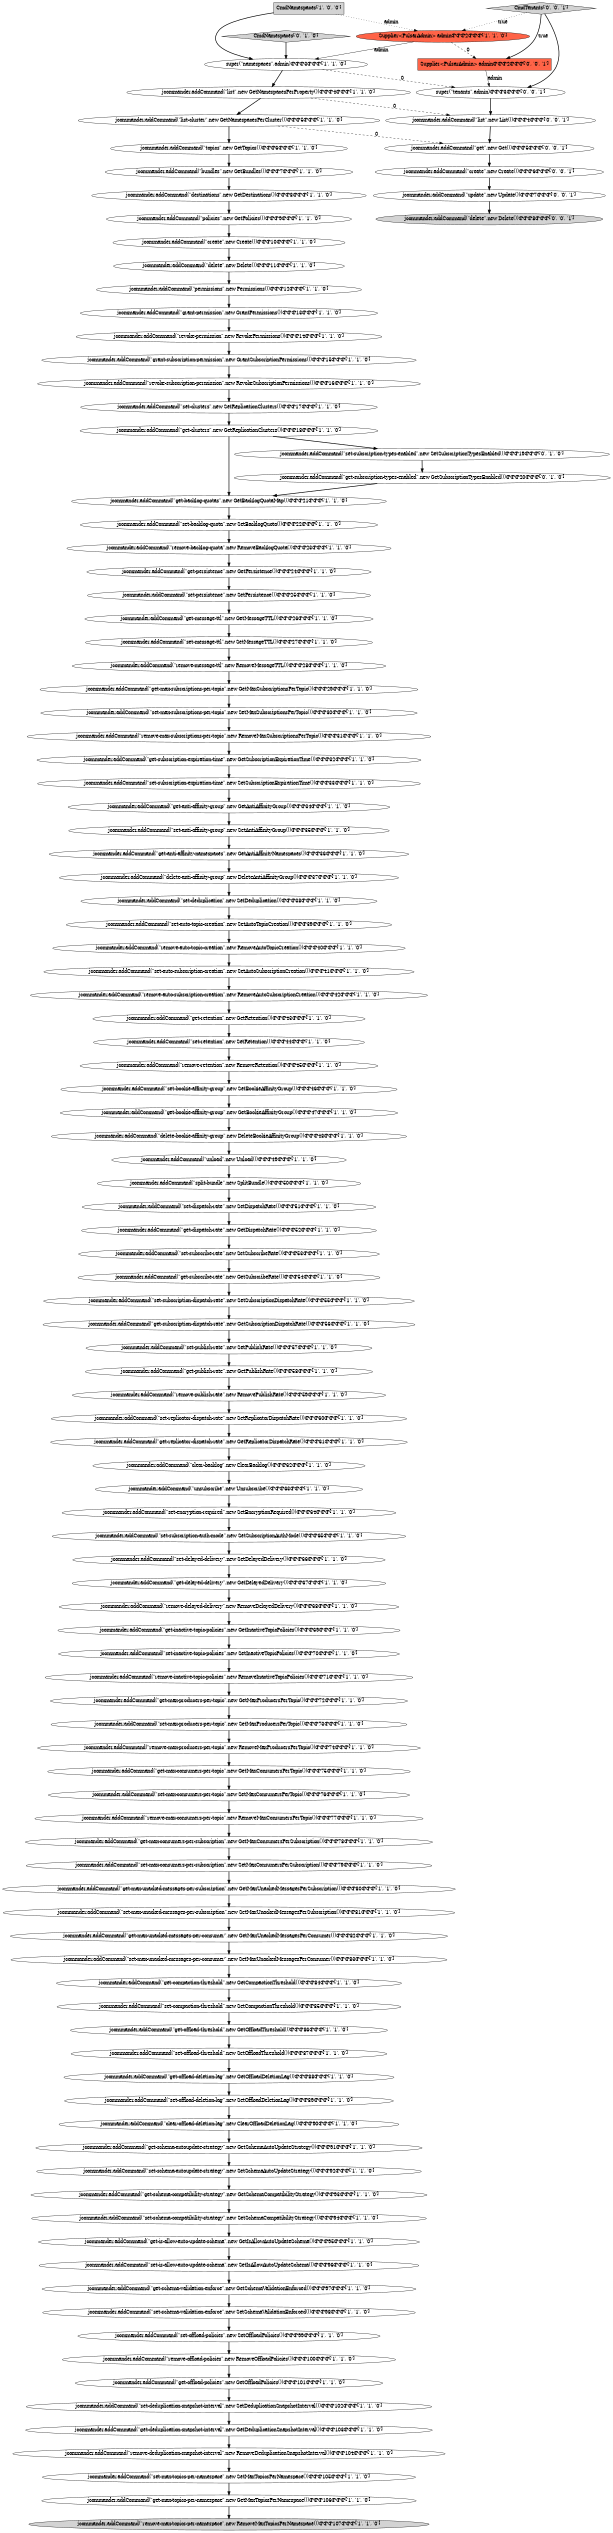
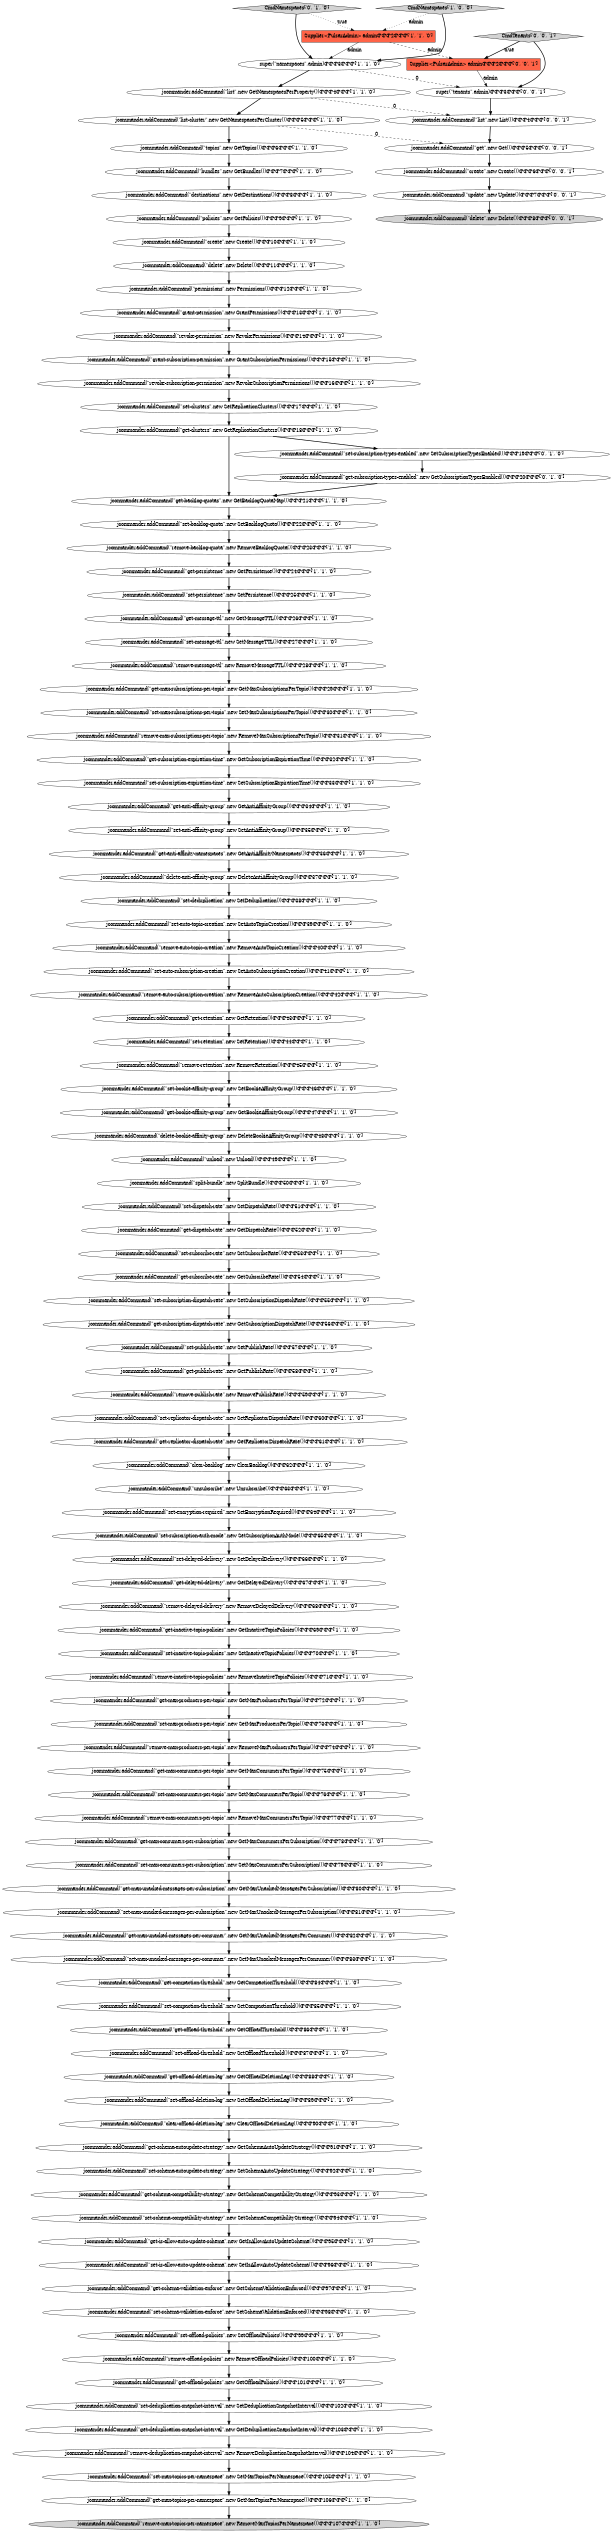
node "CmdNamespaces['1', '0', '0']": shape box -> diamond
edge "CmdTenants['0', '0', '1']" -> "Supplier<PulsarAdmin> admin@@@2@@@['1', '1', '0']": now "CmdNamespaces['0', '1', '0']" -> "Supplier<PulsarAdmin> admin@@@2@@@['1', '1', '0']"
node "Supplier<PulsarAdmin> admin@@@2@@@['1', '1', '0']": shape ellipse -> box
edge "Supplier<PulsarAdmin> admin@@@2@@@['1', '1', '0']" -> "Supplier<PulsarAdmin> admin@@@2@@@['0', '0', '1']": label "0" -> "admin"
